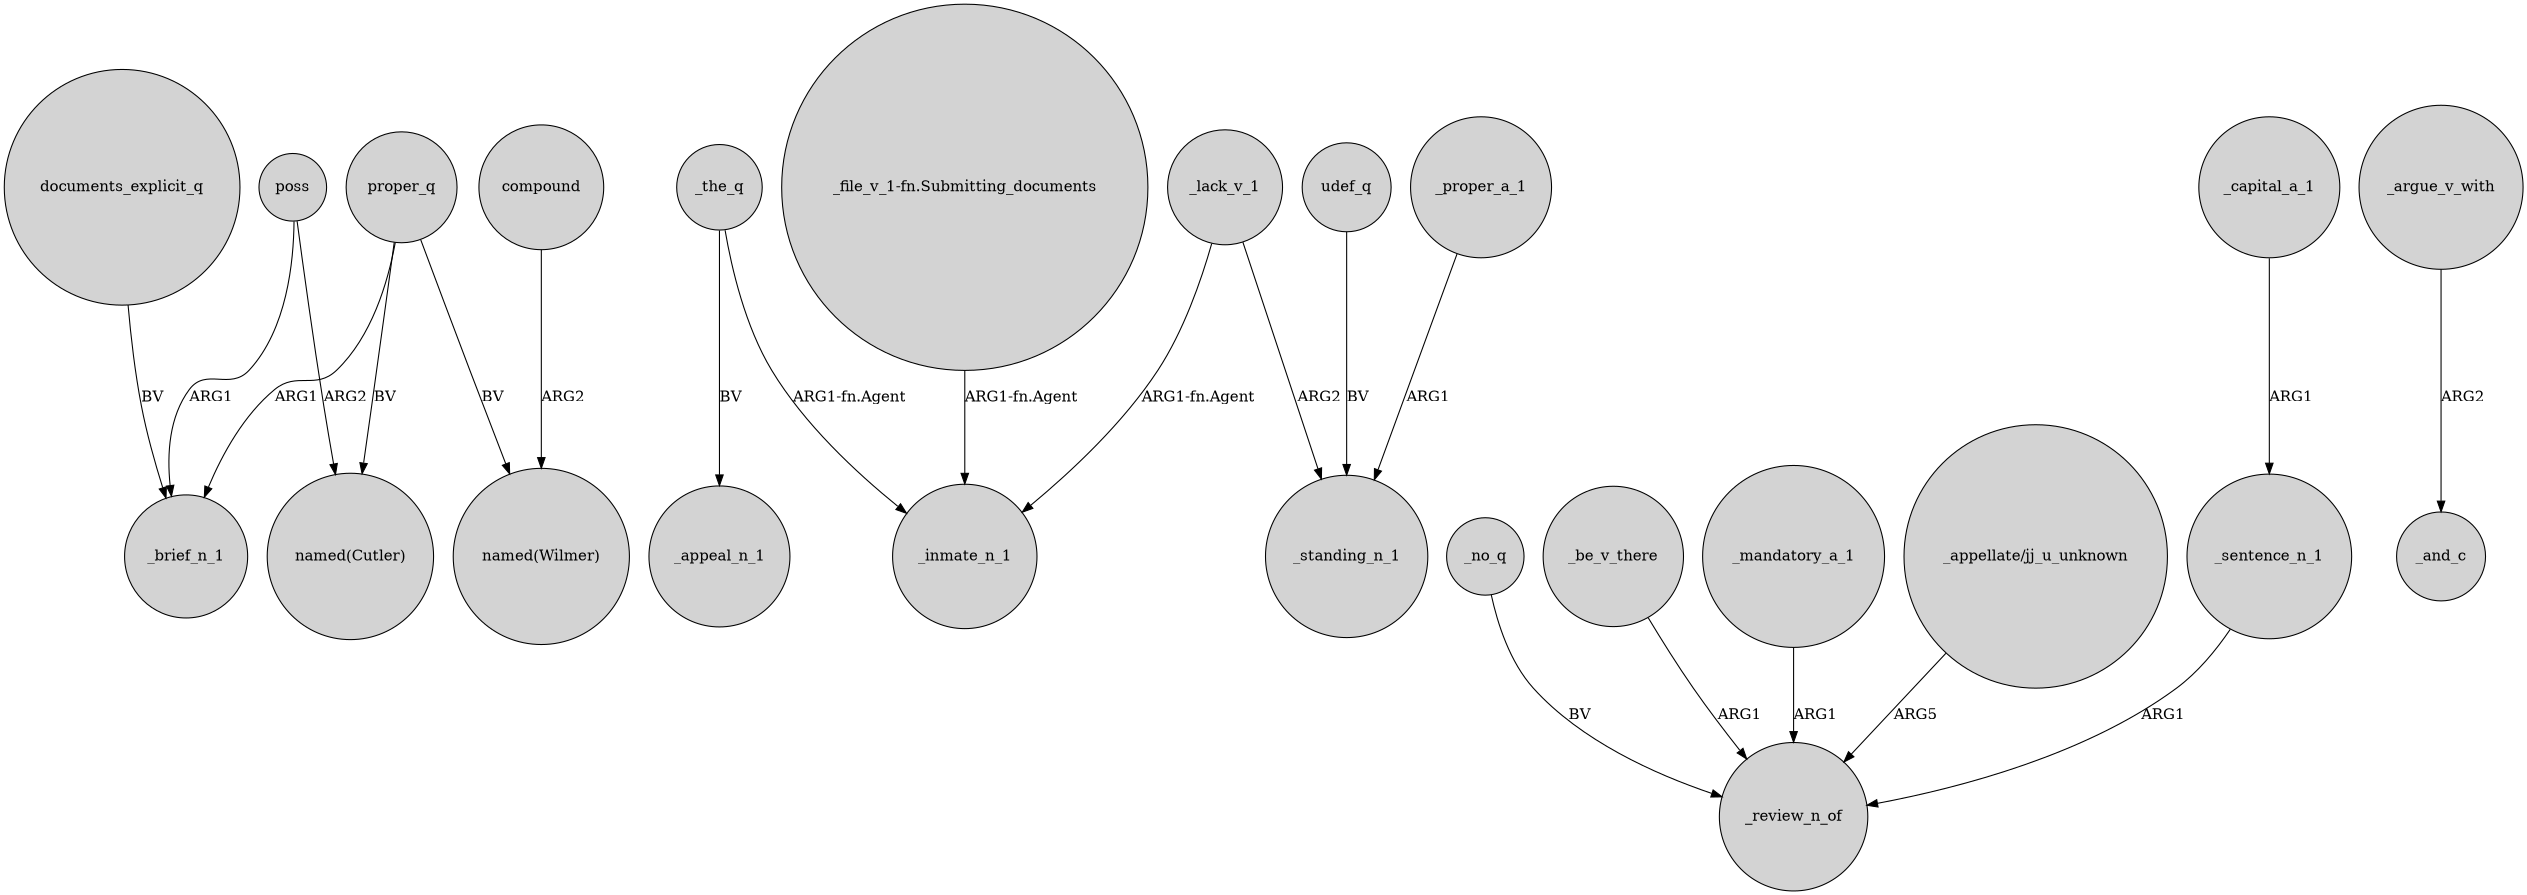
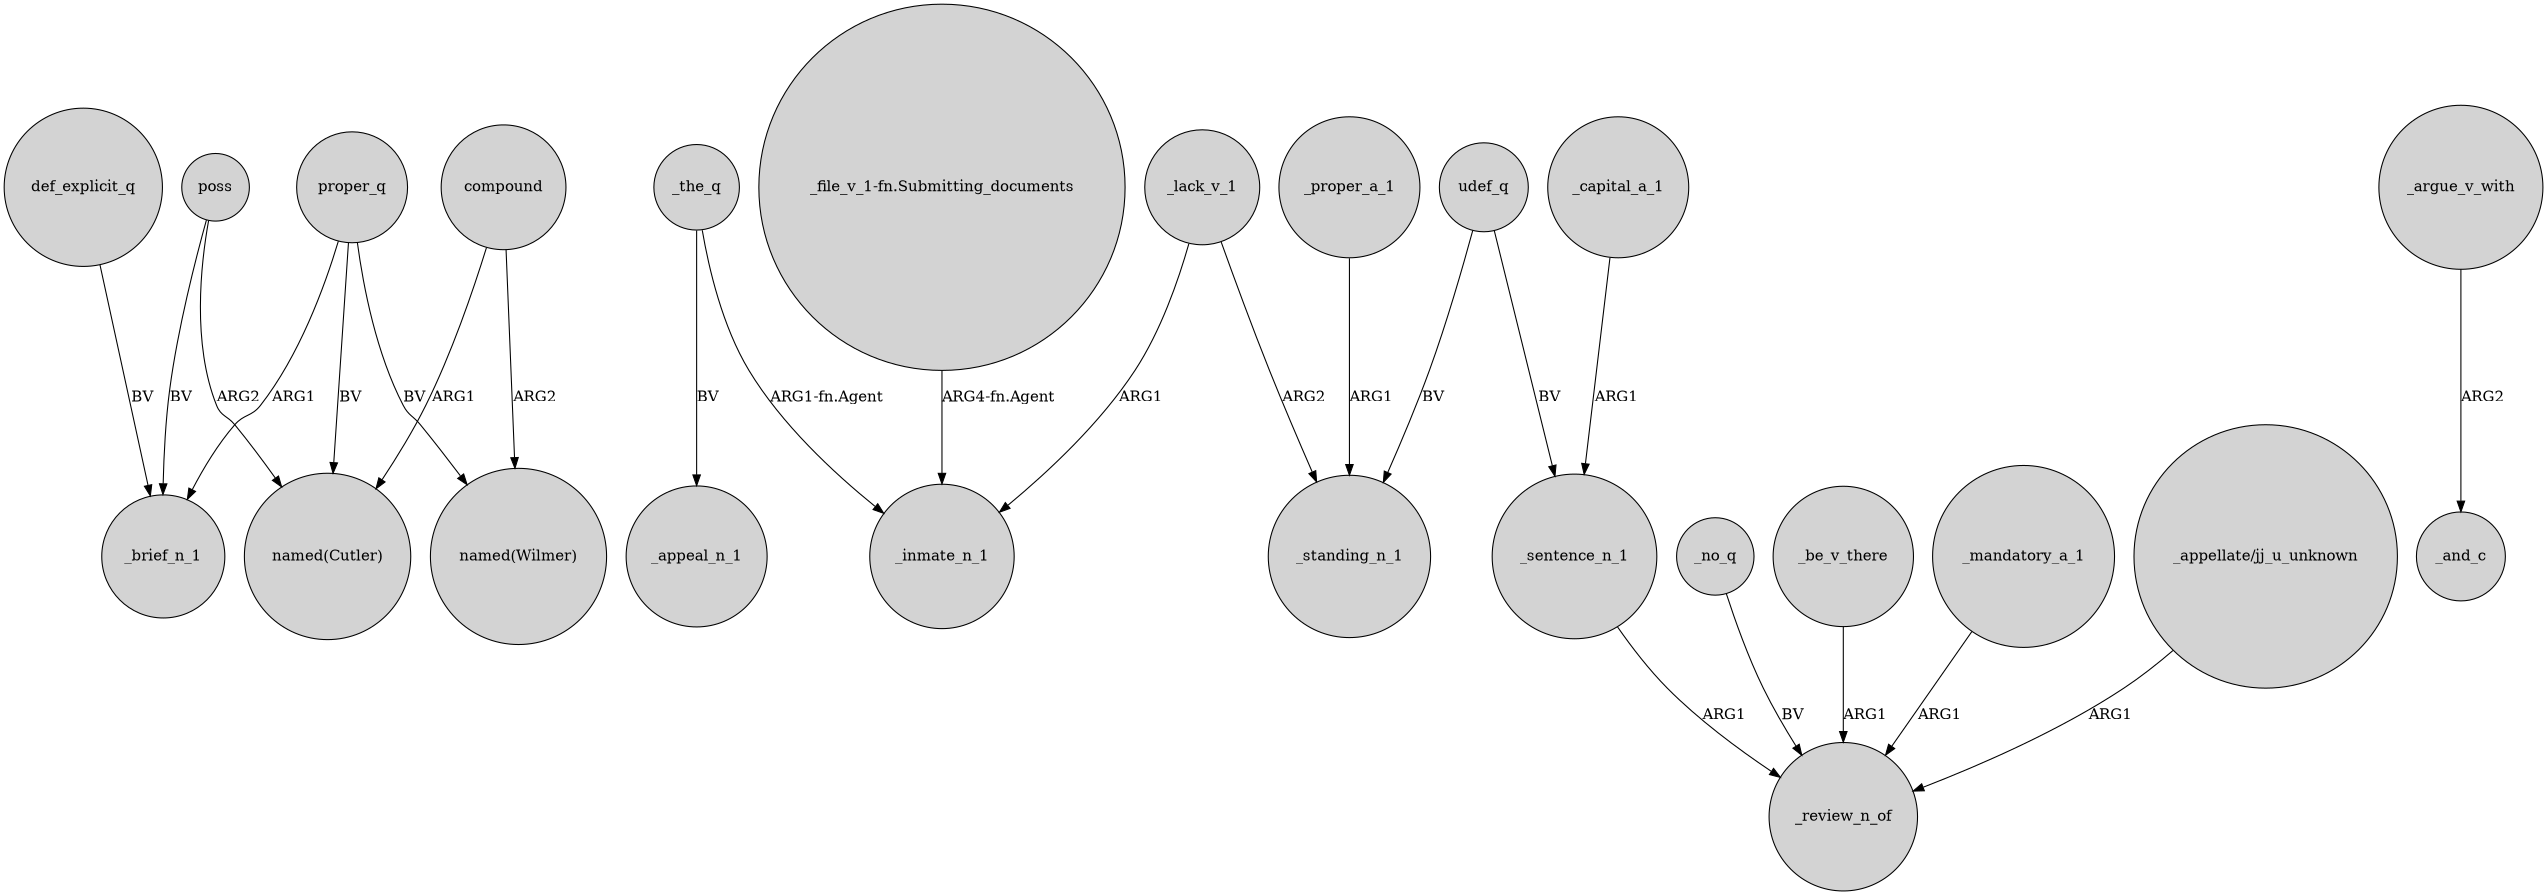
node "documents_explicit_q": label "documents_explicit_q" -> "def_explicit_q"
edge "udef_q" -> "_sentence_n_1": added, label "BV"
edge "compound" -> "named(Cutler)": added, label "ARG1"
edge "poss" -> "_brief_n_1": label "ARG1" -> "BV"
edge "_file_v_1-fn.Submitting_documents" -> "_inmate_n_1": label "ARG1-fn.Agent" -> "ARG4-fn.Agent"
edge "_lack_v_1" -> "_inmate_n_1": label "ARG1-fn.Agent" -> "ARG1"
edge "_appellate/jj_u_unknown" -> "_review_n_of": label "ARG5" -> "ARG1"
